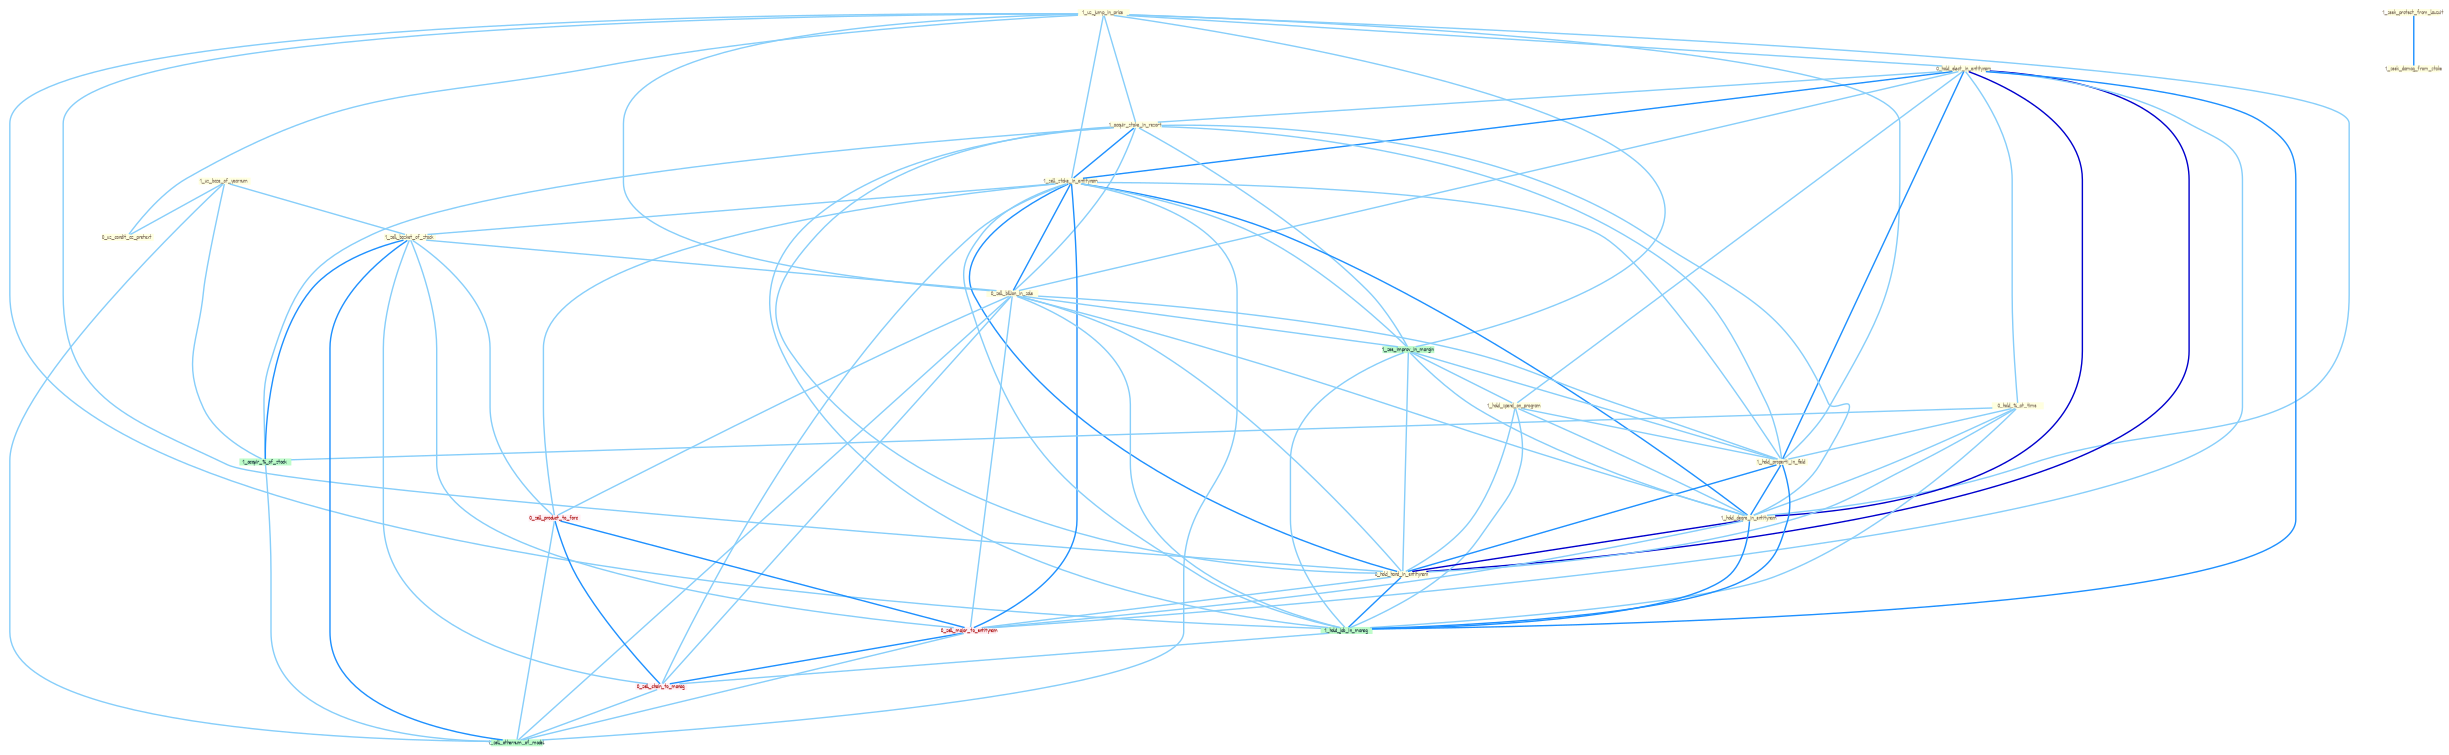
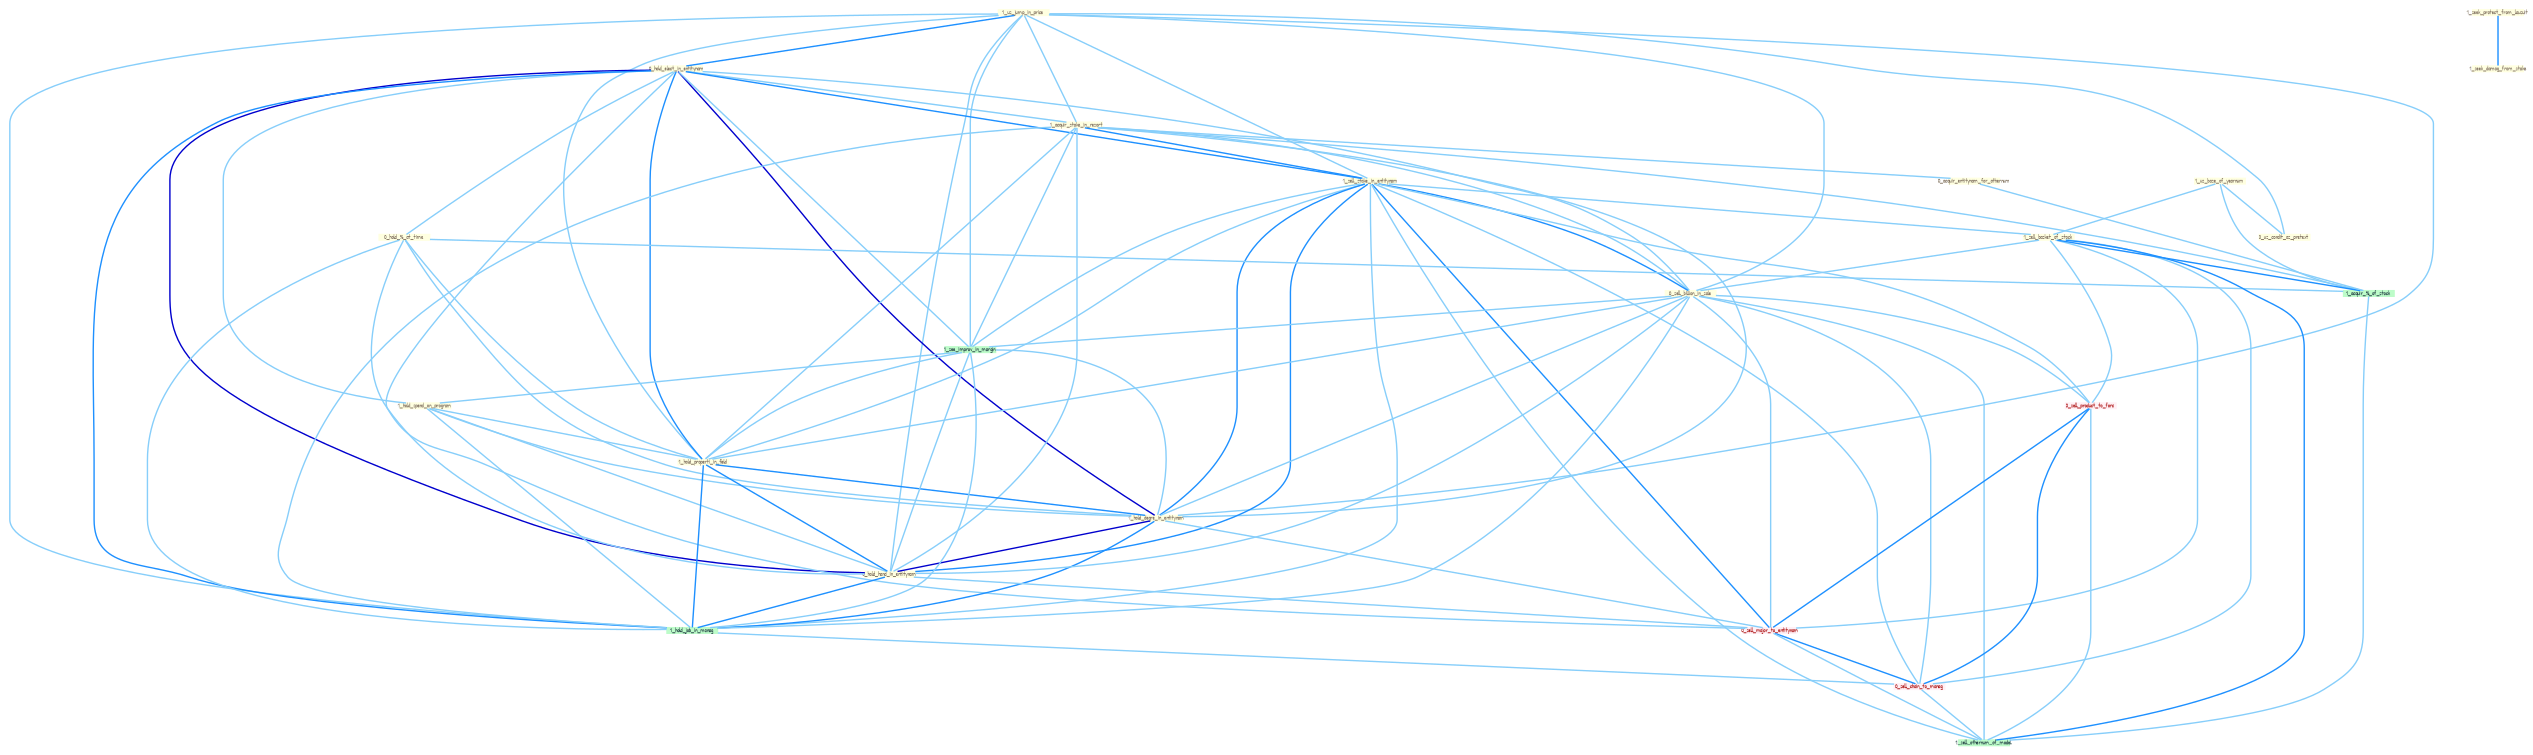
edge "1_us_jump_in_price" -- "0_hold_elect_in_entitynam": color #87cefa -> #1e90ff
node "0_acquir_entitynam_for_othernum": added
edge "0_hold_elect_in_entitynam" -- "1_see_improv_in_margin": added
edge "1_us_base_of_yearnum" -- "1_sell_othernum_of_model": removed
